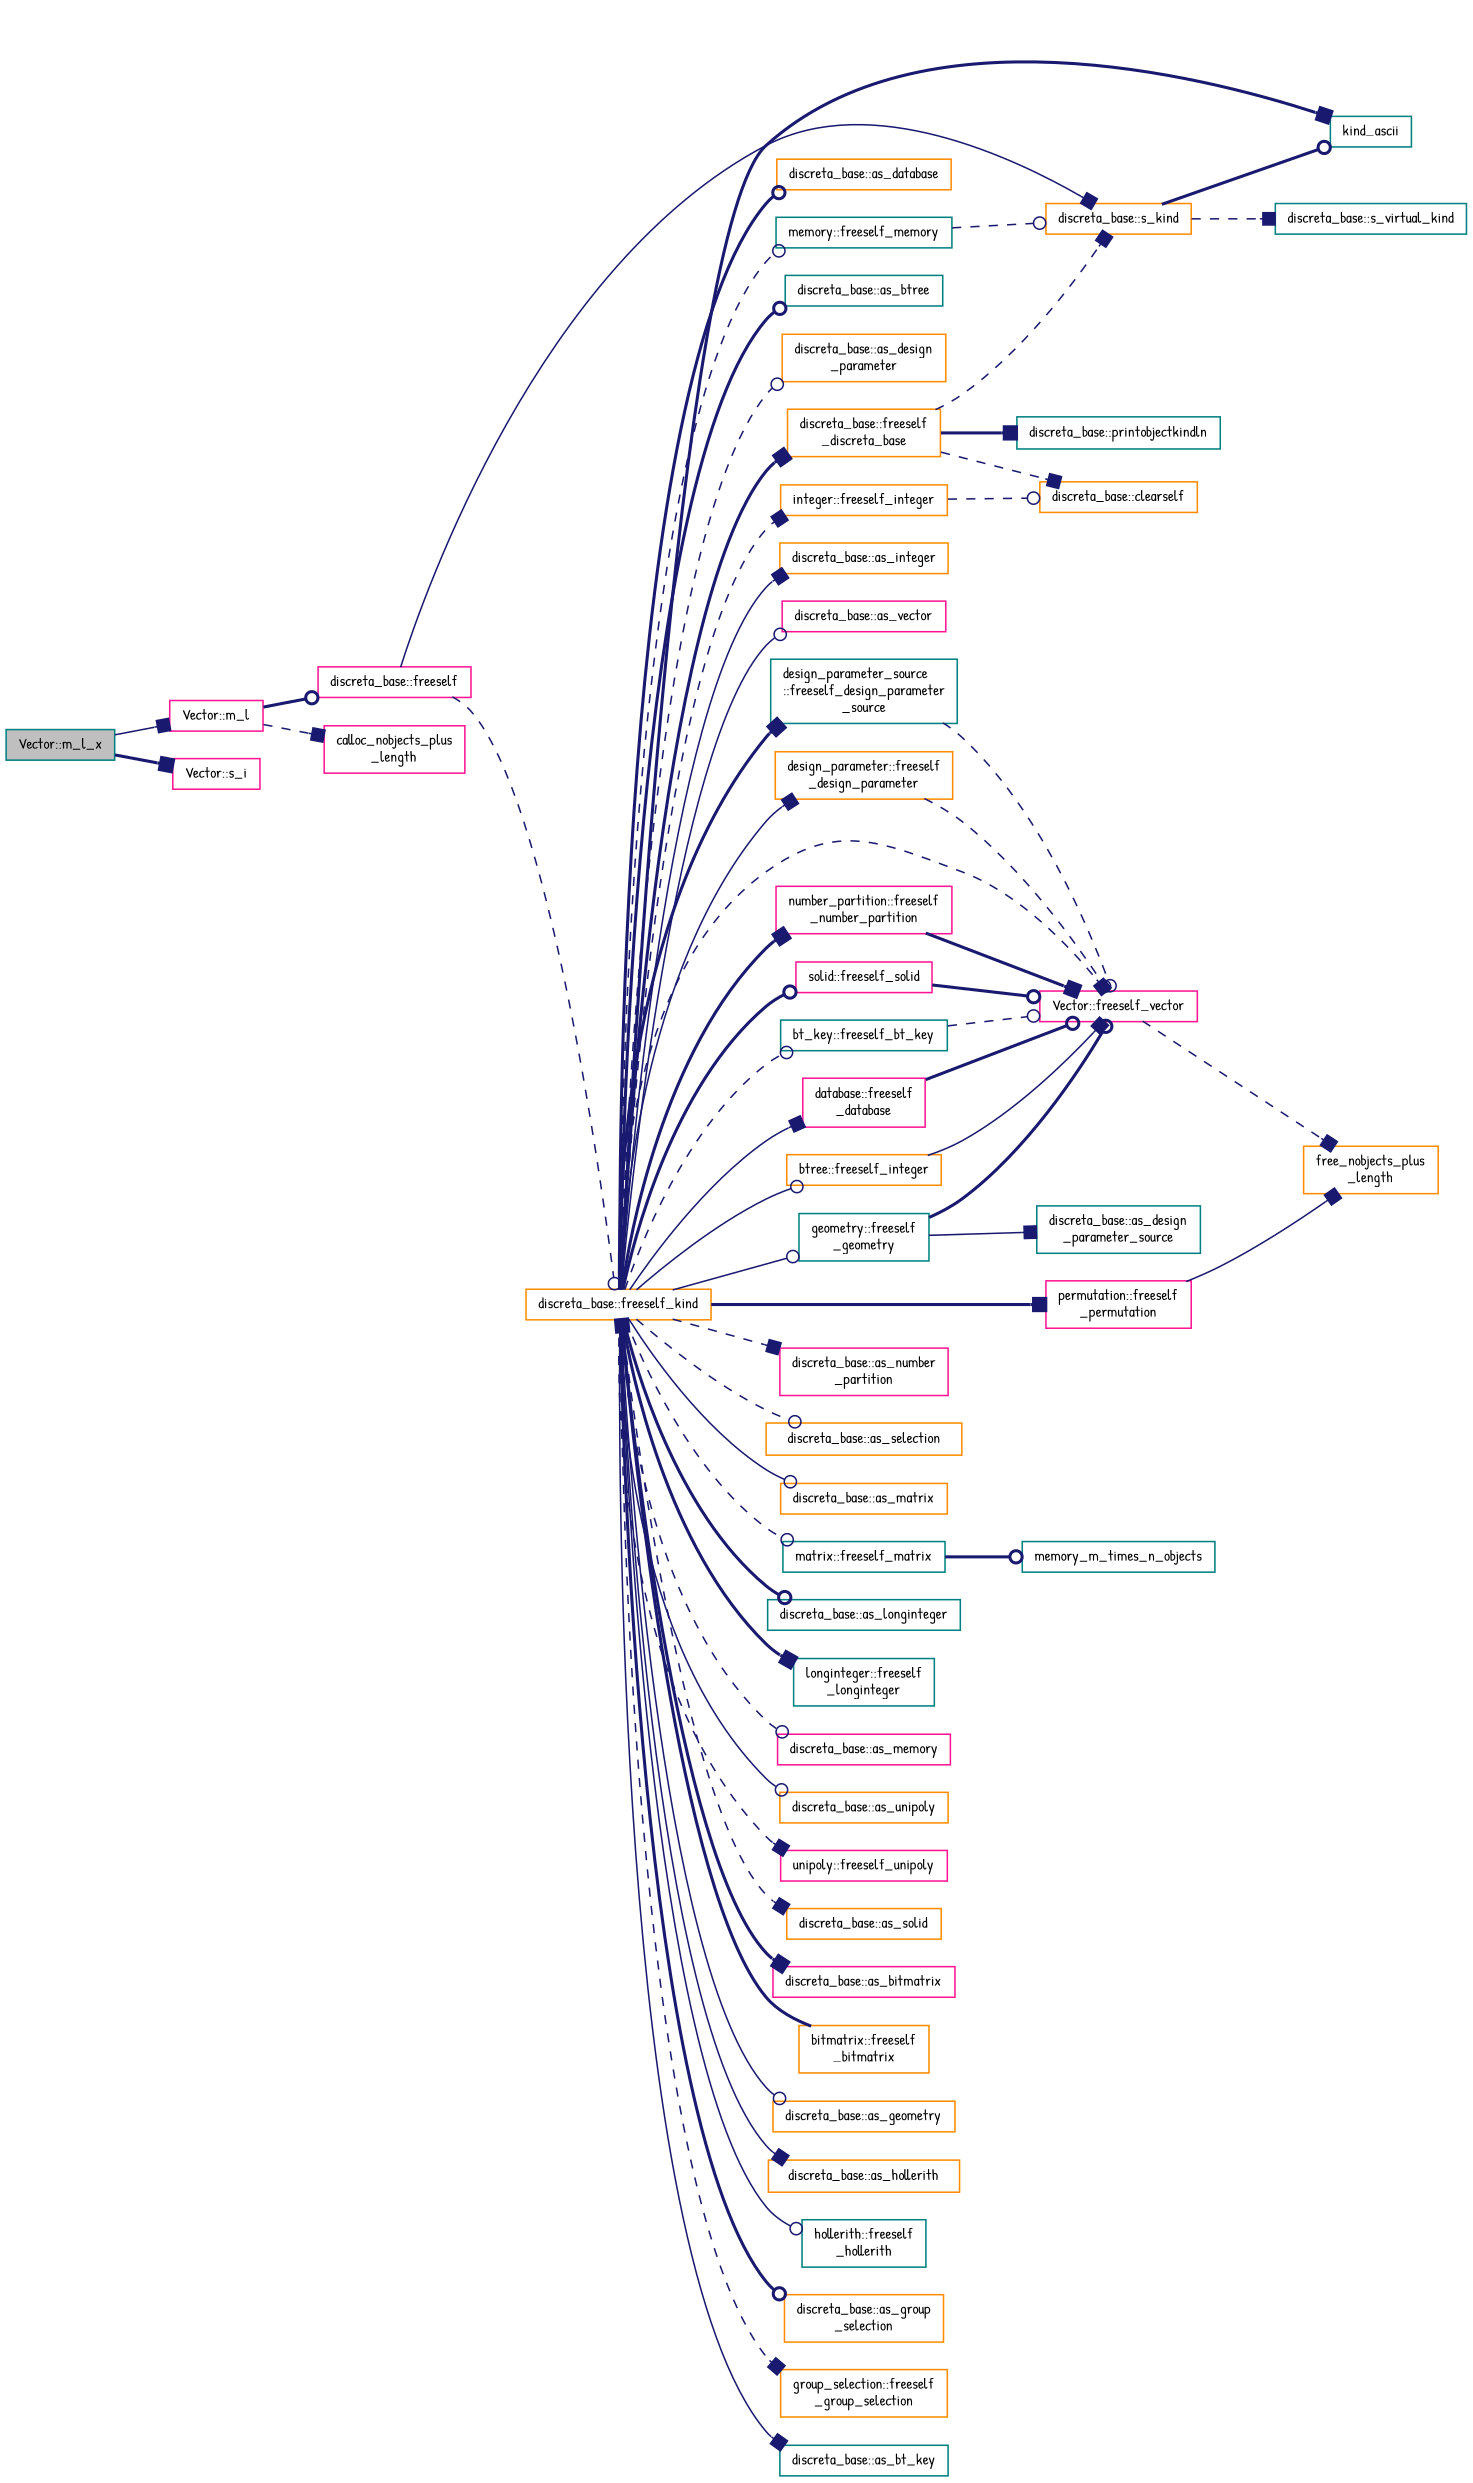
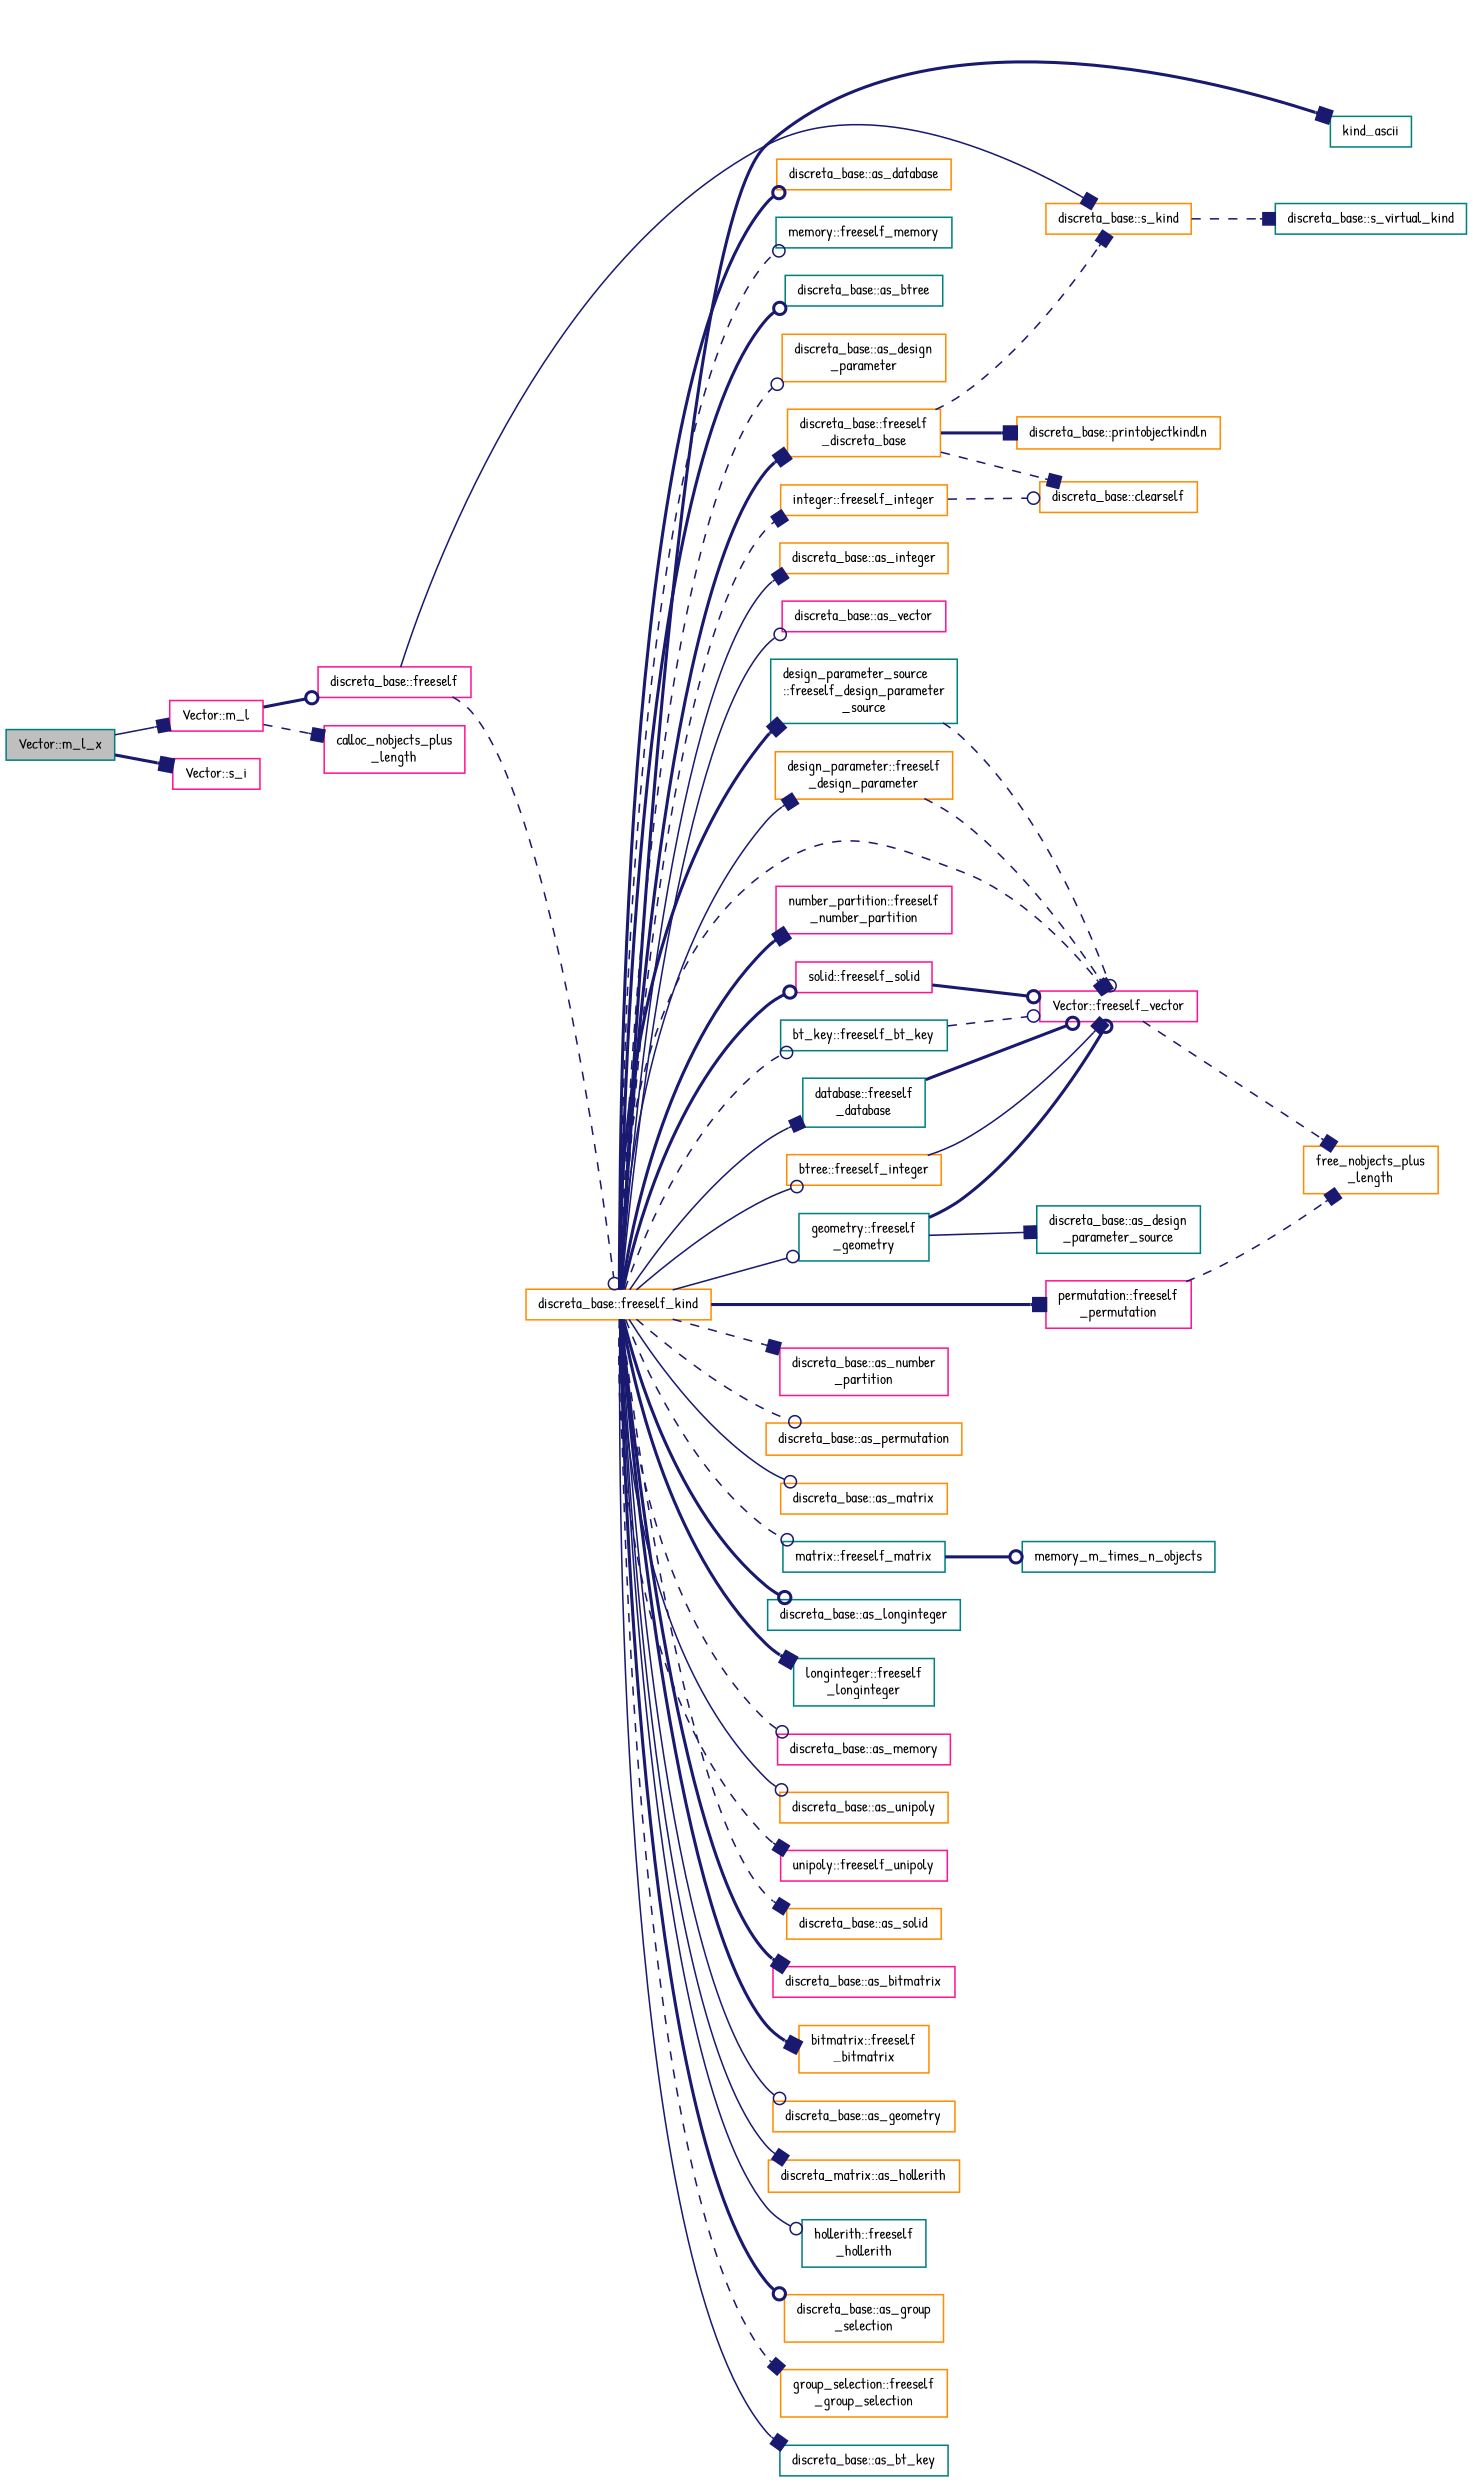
edge "discreta_base::s_kind" -> "kind_ascii": removed
edge "memory::freeself_memory" -> "discreta_base::s_kind": removed
node "discreta_base::printobjectkindln": color teal -> darkorange
edge "design_parameter::freeself _design_parameter" -> "Vector::freeself_vector": arrowhead odot -> box
edge "number_partition::freeself _number_partition" -> "Vector::freeself_vector": removed
node "database::freeself _database": color deeppink -> teal
edge "permutation::freeself _permutation" -> "free_nobjects_plus _length": style solid -> dashed
node "discreta_base::as_selection": label "discreta_base::as_selection" -> "discreta_base::as_permutation"
edge "bitmatrix::freeself _bitmatrix" -> "discreta_base::freeself_kind": reversed
node "discreta_base::as_hollerith": label "discreta_base::as_hollerith" -> "discreta_matrix::as_hollerith"
